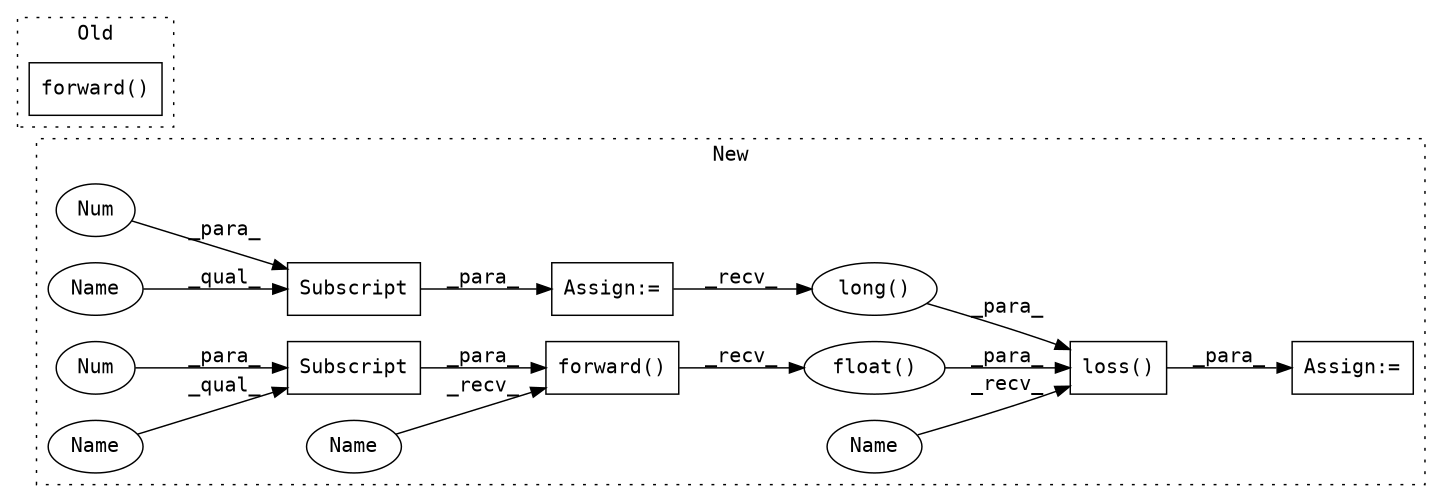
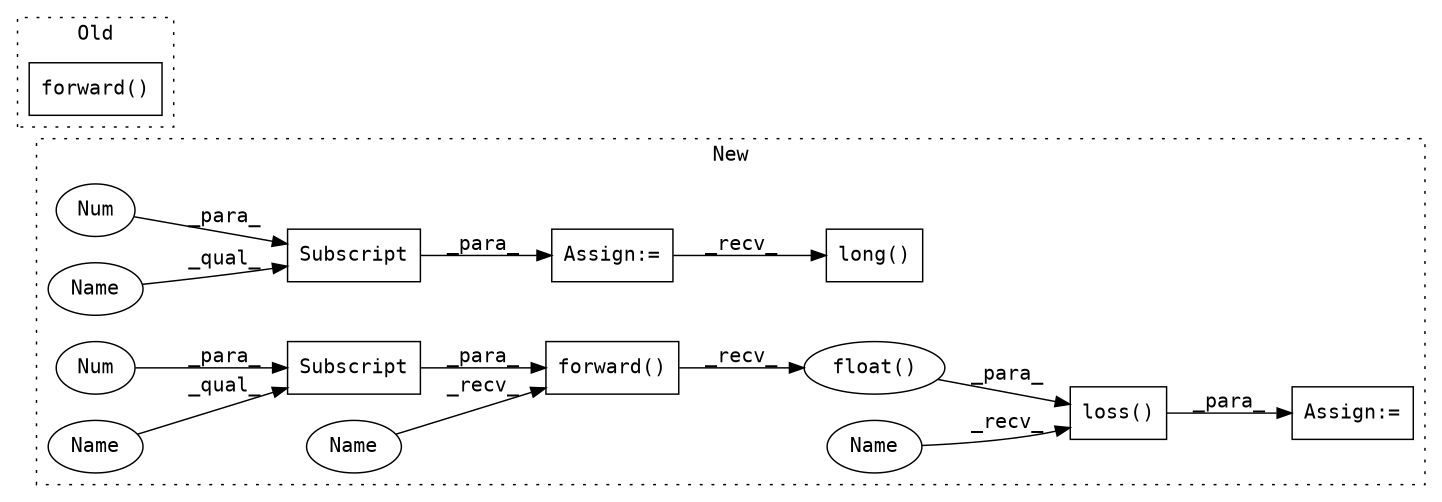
node "long()": shape ellipse -> box
edge "long()" -> "loss()": removed, label "_para_"
